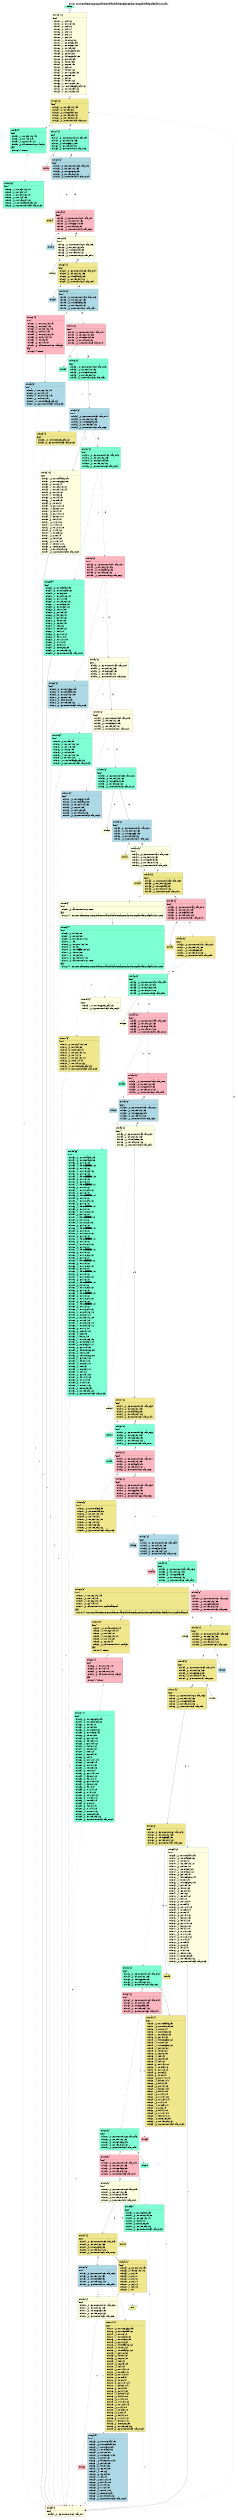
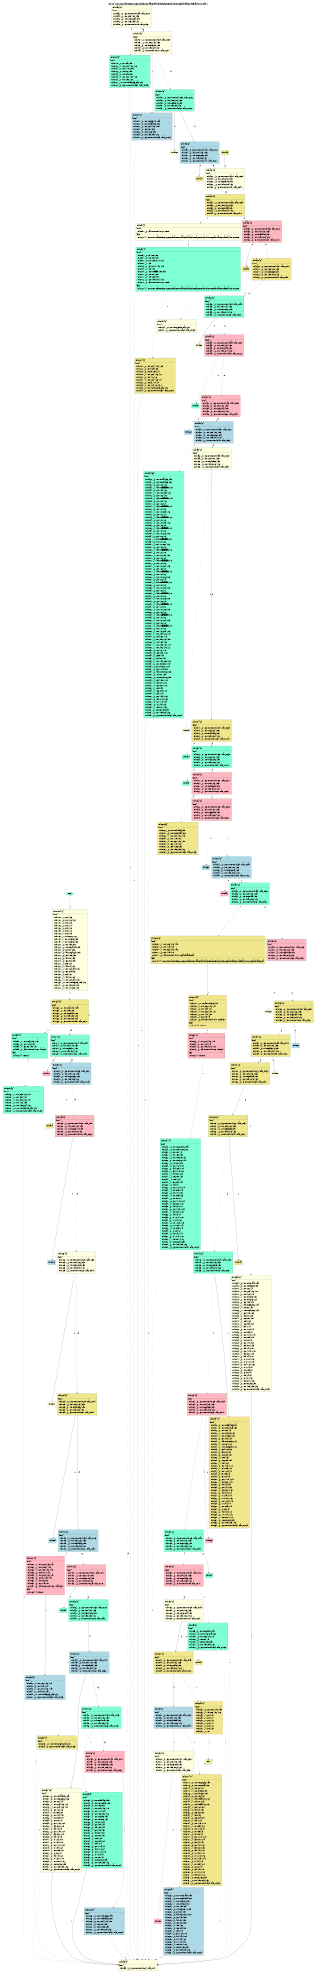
node "Desktop": label "Desktop" -> "Entry"
edge "0x40198c [28]" -> "0x4019a8 [28]": removed, label "14"
edge "0x401a18 [28]" -> "0x402429": reversed
